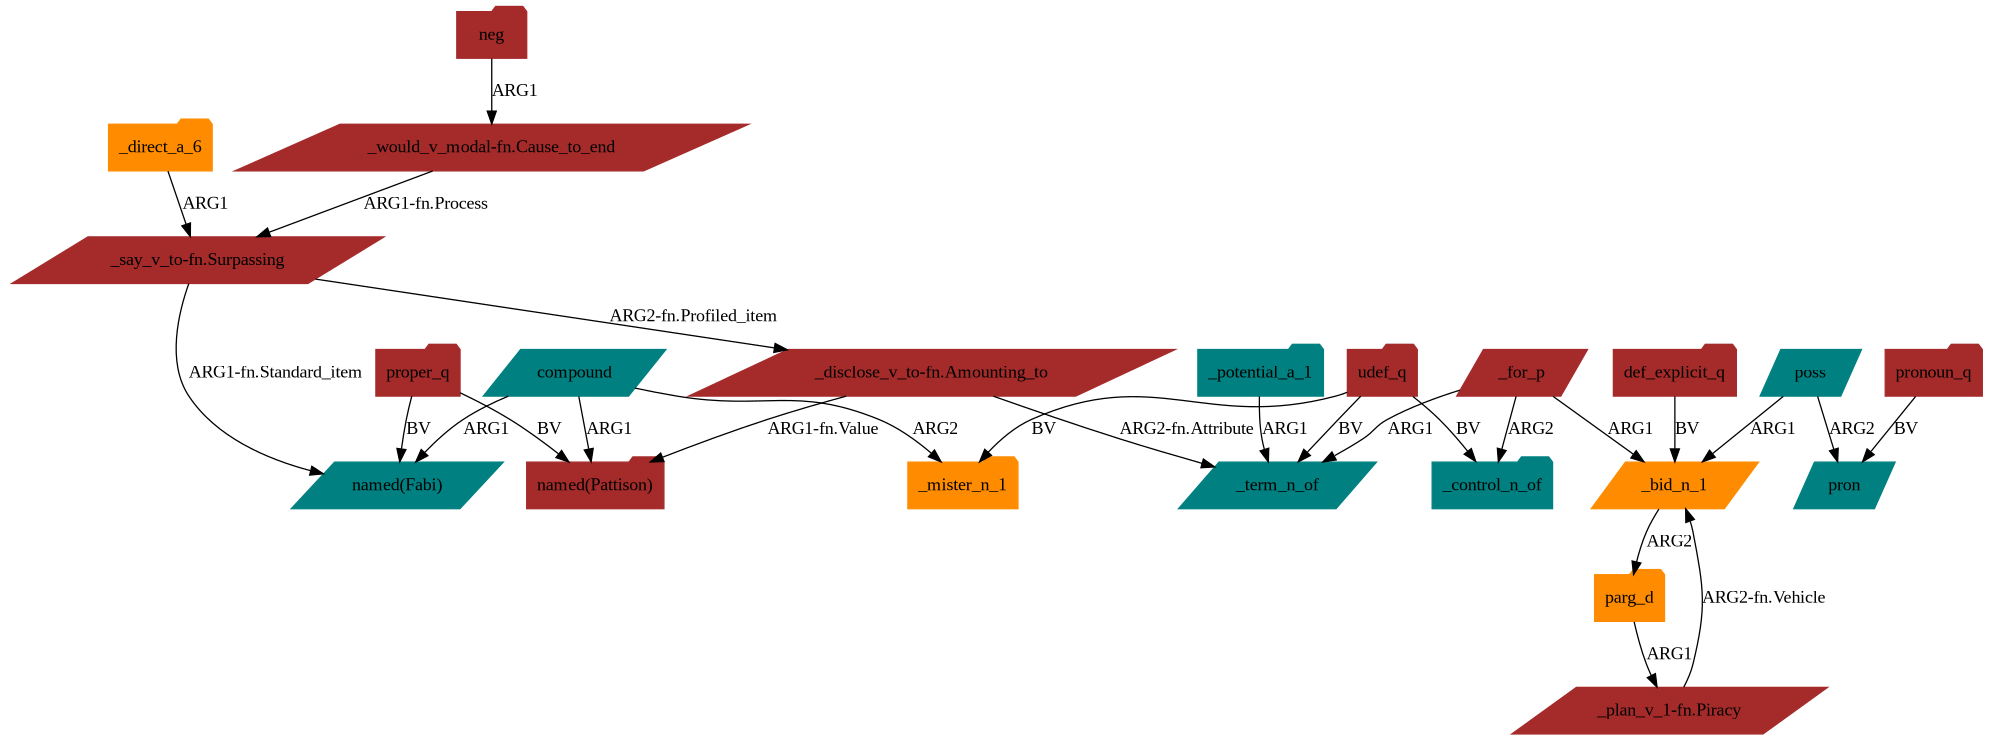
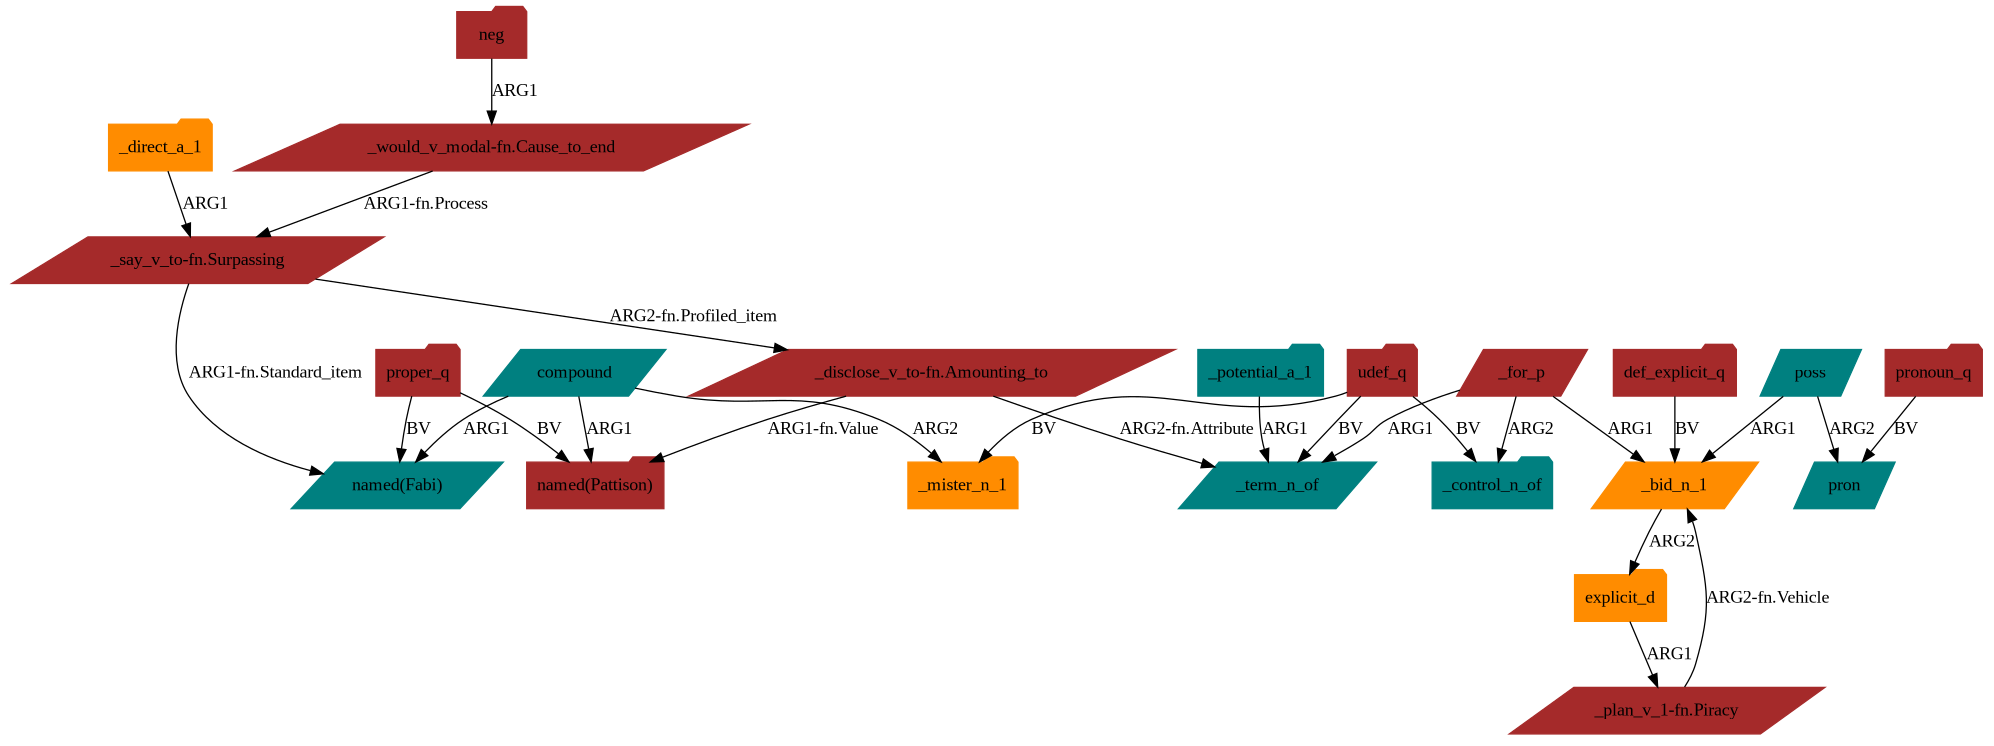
node "_direct_a_6": label "_direct_a_6" -> "_direct_a_1"
node "parg_d": label "parg_d" -> "explicit_d"
